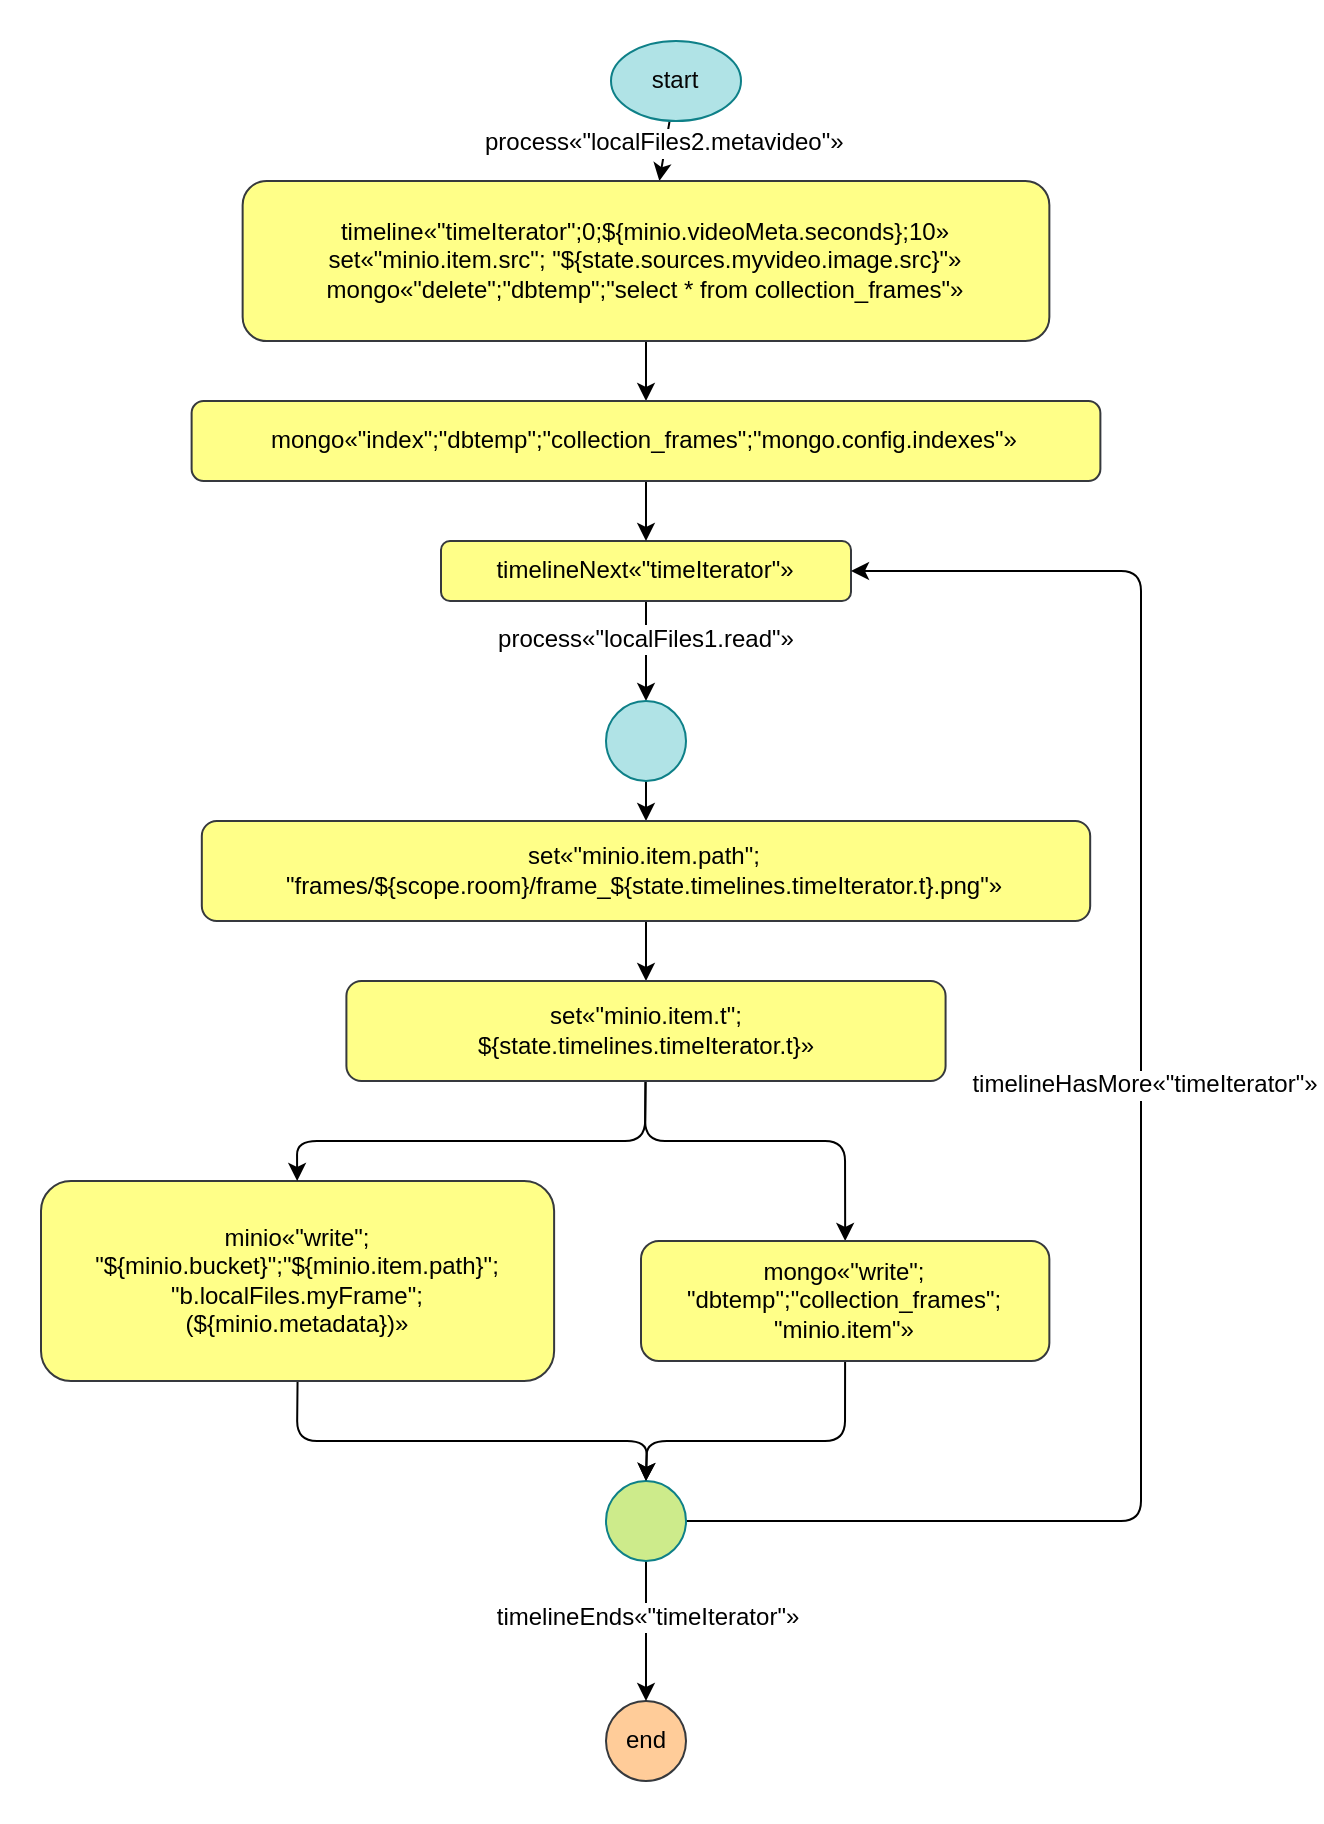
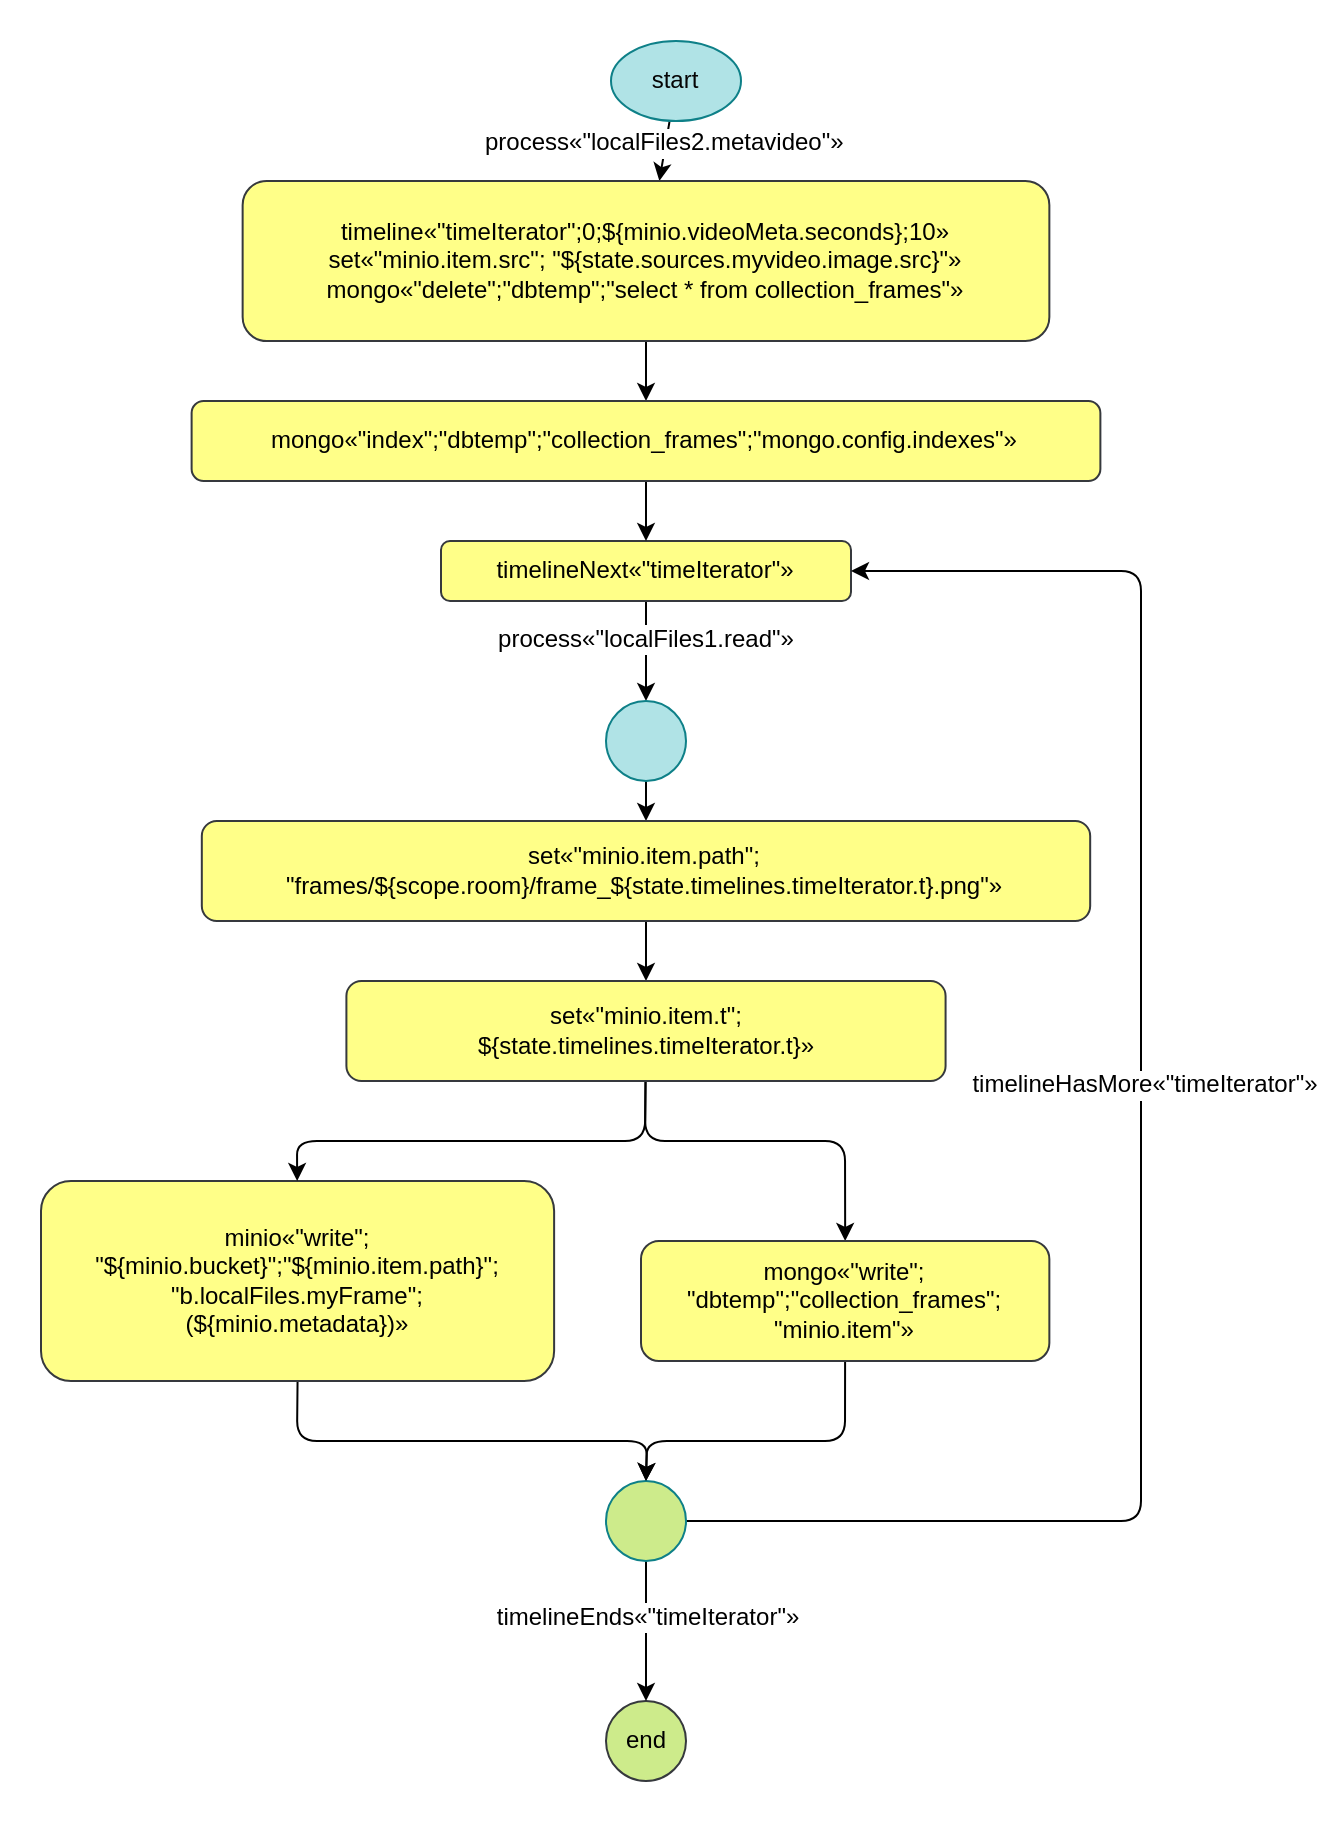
node "end": fillcolor #ffcc99 -> #cdeb8b
